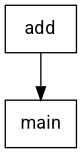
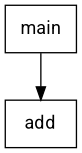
edge "add" -> "main": reversed
